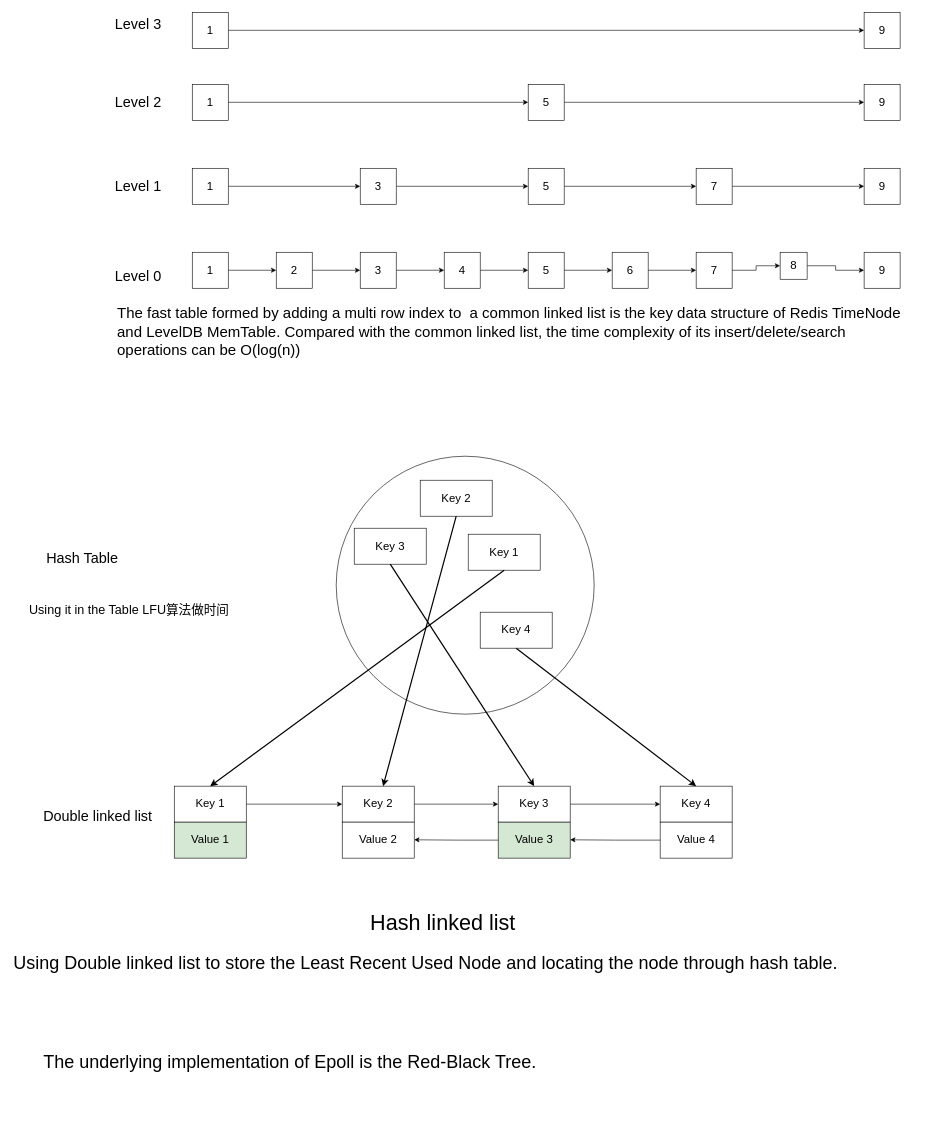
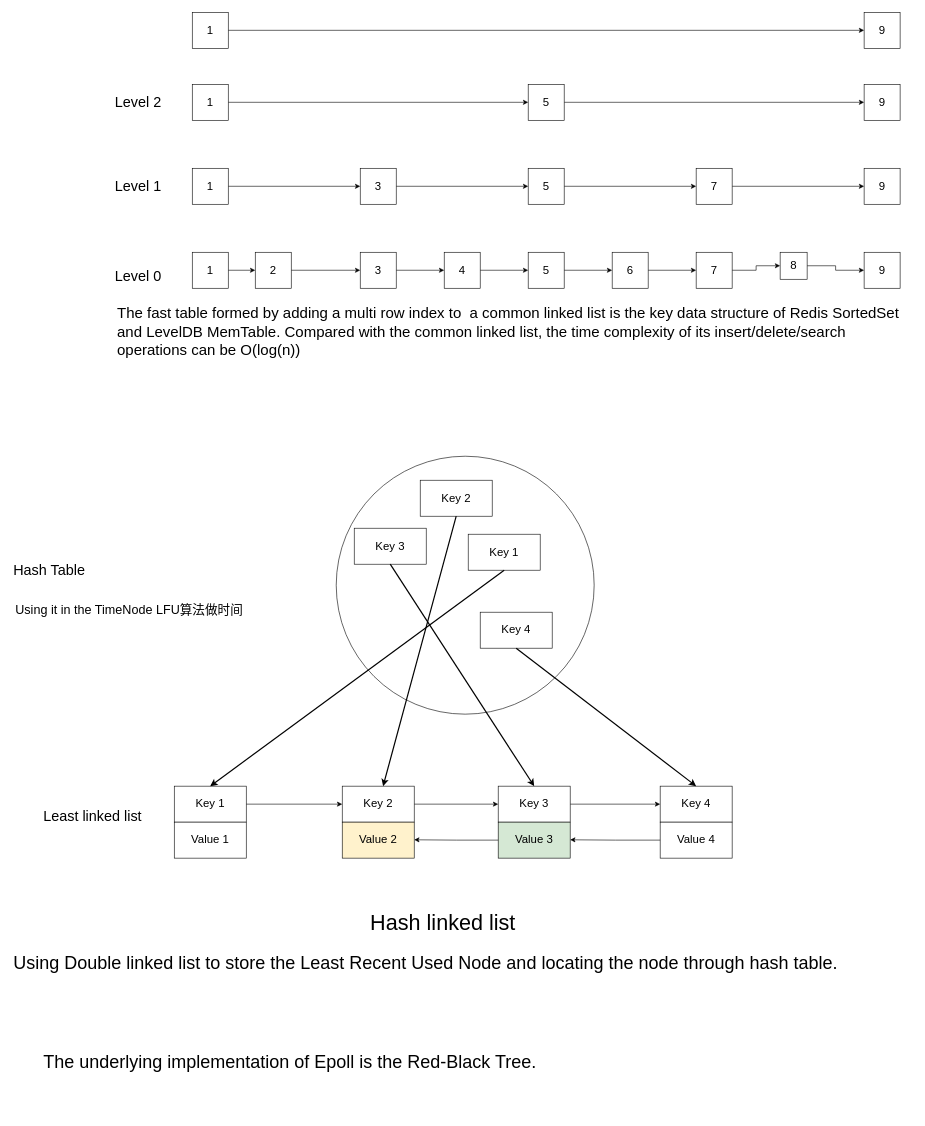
node "Level 3": removed
node "2": moved (294, 270) -> (273, 270)
node "The fast table formed by adding a multi row index to a common linked list is the key data structure of Redis TimeNode and LevelDB MemTable. Compared with the common linked list, the time complexity of its insert/delete/search operations can be O(log(n))": label "The fast table formed by adding a multi row index to a common linked list is the key data structure of Redis TimeNode and LevelDB MemTable. Compared with the common linked list, the time complexity of its insert/delete/search operations can be O(log(n))" -> "The fast table formed by adding a multi row index to a common linked list is the key data structure of Redis SortedSet and LevelDB MemTable. Compared with the common linked list, the time complexity of its insert/delete/search operations can be O(log(n))"
node "Hash Table": moved (138, 561) -> (105, 573)
node "Using it in the Table LFU算法做时间": label "Using it in the Table LFU算法做时间" -> "Using it in the TimeNode LFU算法做时间"
node "Double linked list": label "Double linked list" -> "Least linked list"
node "Value 1": fillcolor #d5e8d4 -> #ffffff
node "Value 2": fillcolor #ffffff -> #fff2cc
